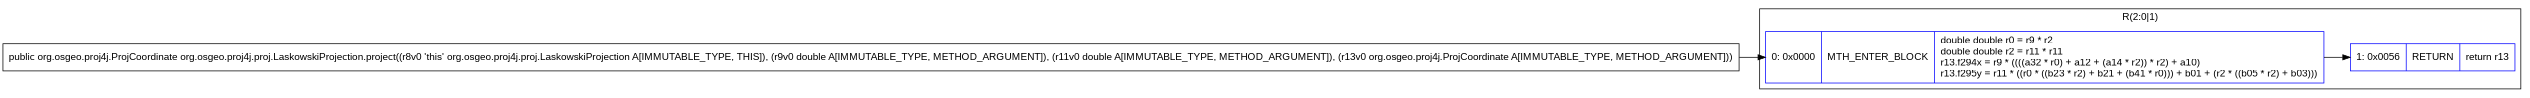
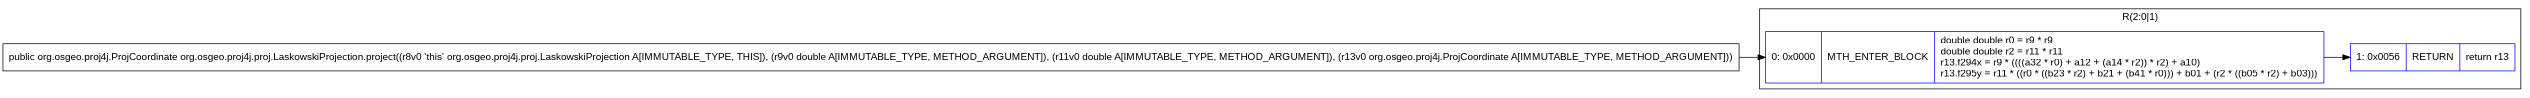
node "0: 0x0000": text "double double r0 = r9 * r2" -> "double double r0 = r9 * r9"
